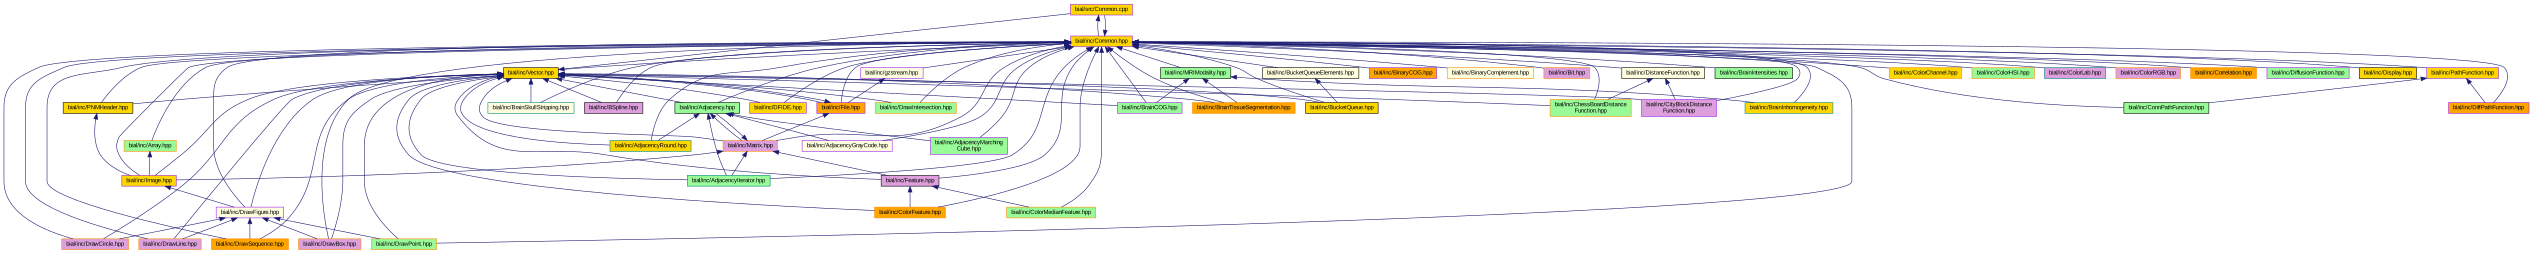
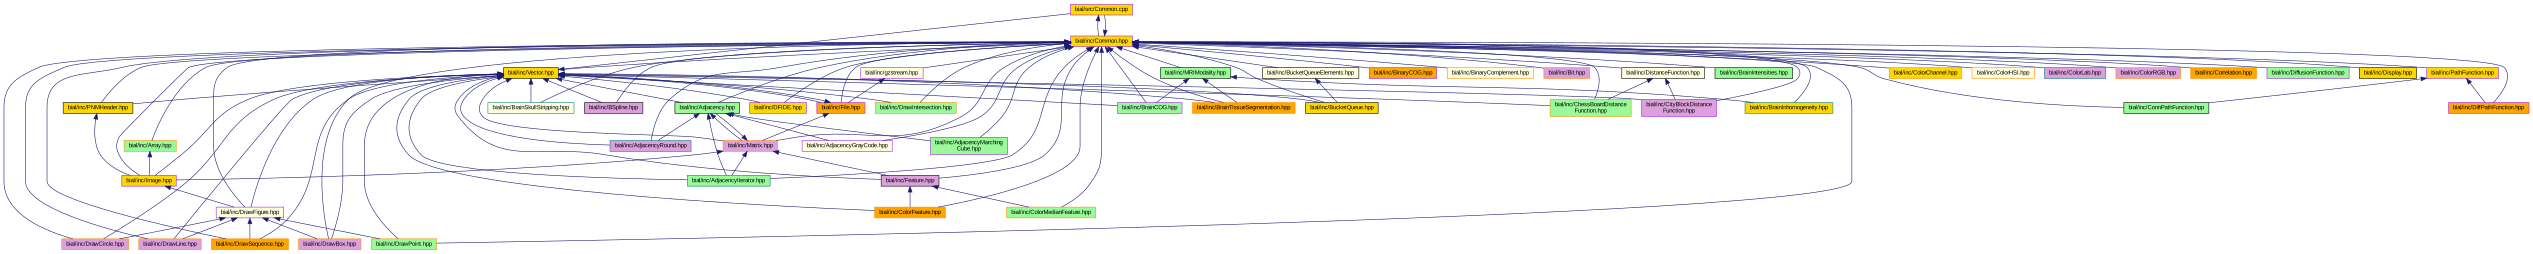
node "bial/inc/ColorHSI.hpp": fillcolor palegreen -> lightyellow
node "bial/inc/AdjacencyRound.hpp": fillcolor gold -> plum
